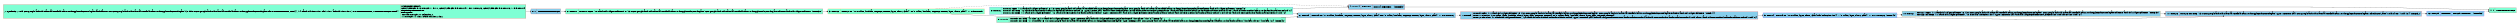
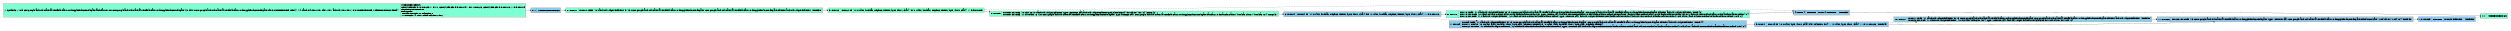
edge "8: 0x0016" -> "6: 0x000d": reversed
